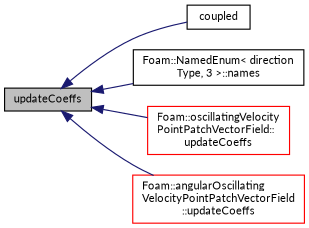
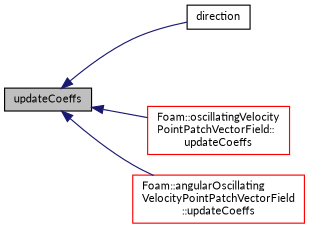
node "coupled": label "coupled" -> "direction"
node "Foam::NamedEnum< direction Type, 3 >::names": removed
